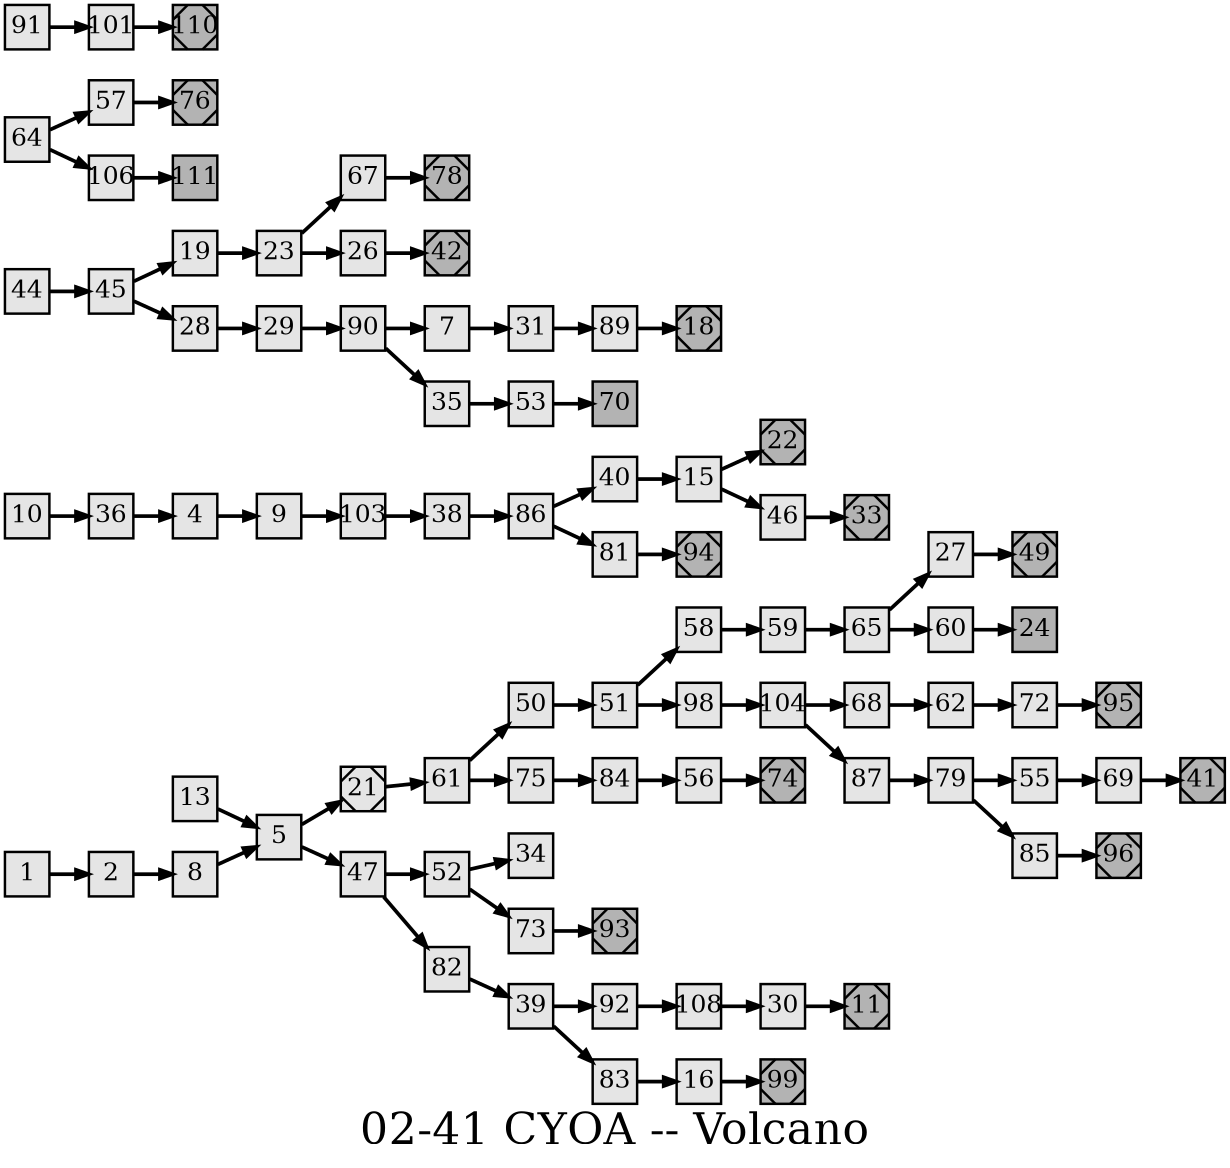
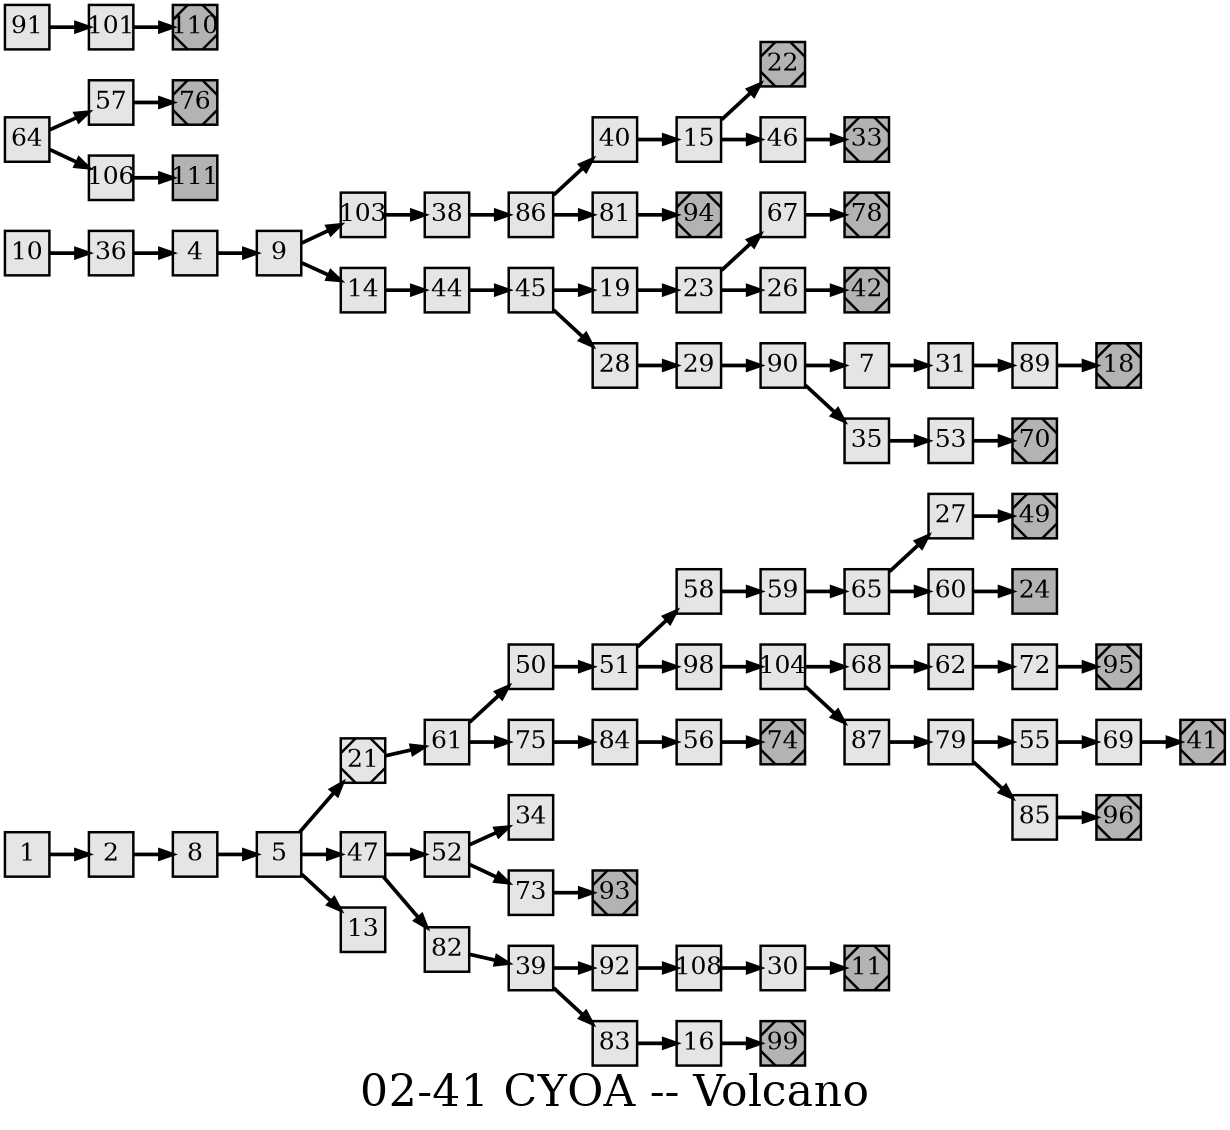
node "14": added
node "70": shape box -> Msquare
edge "13" -> "5": reversed
